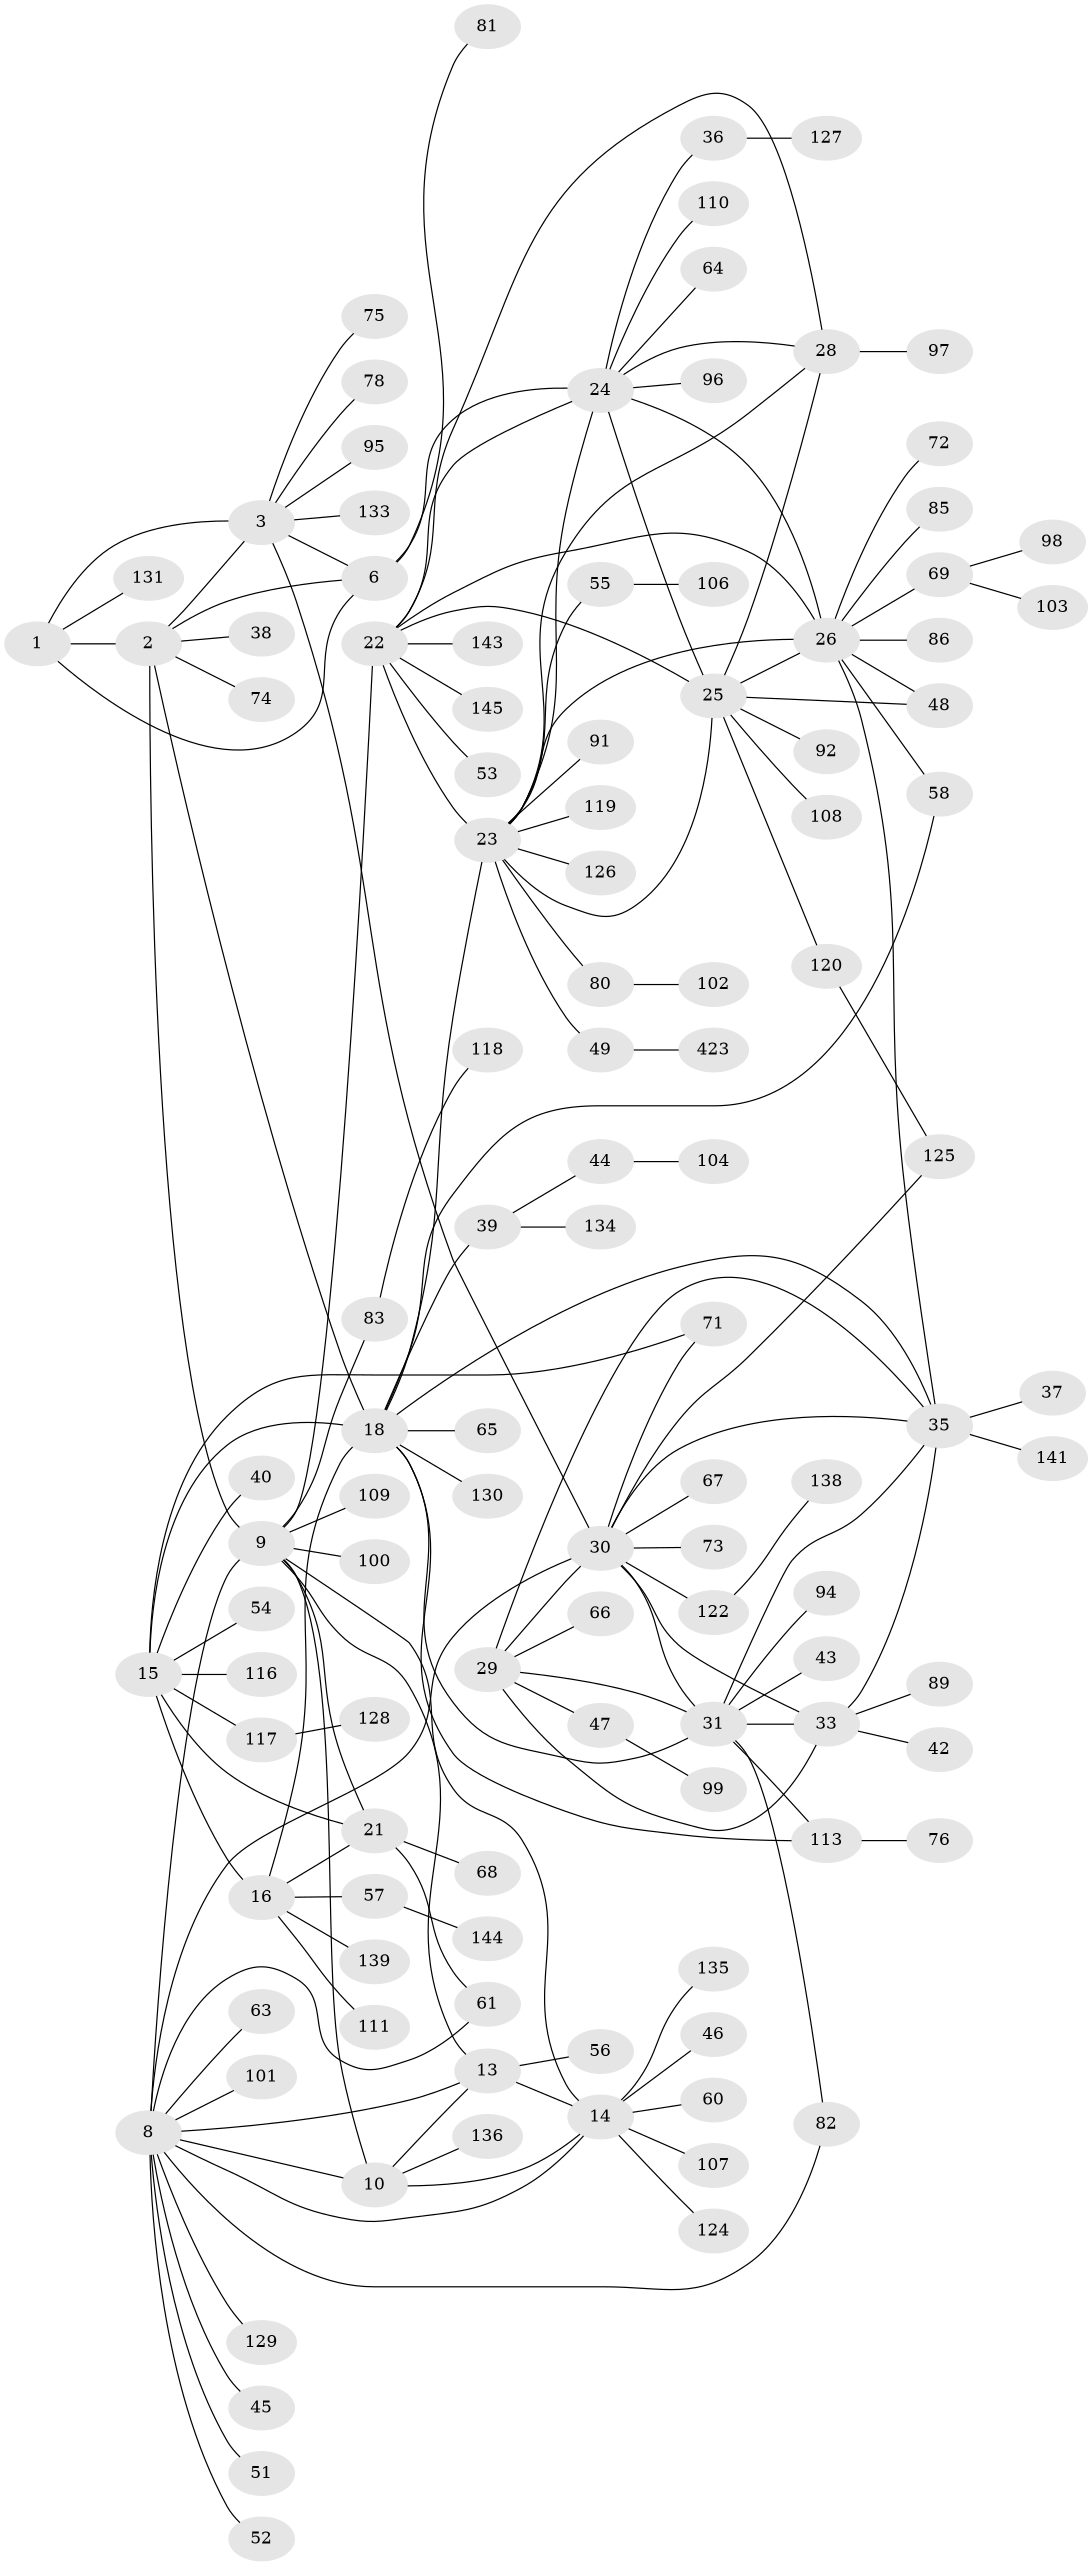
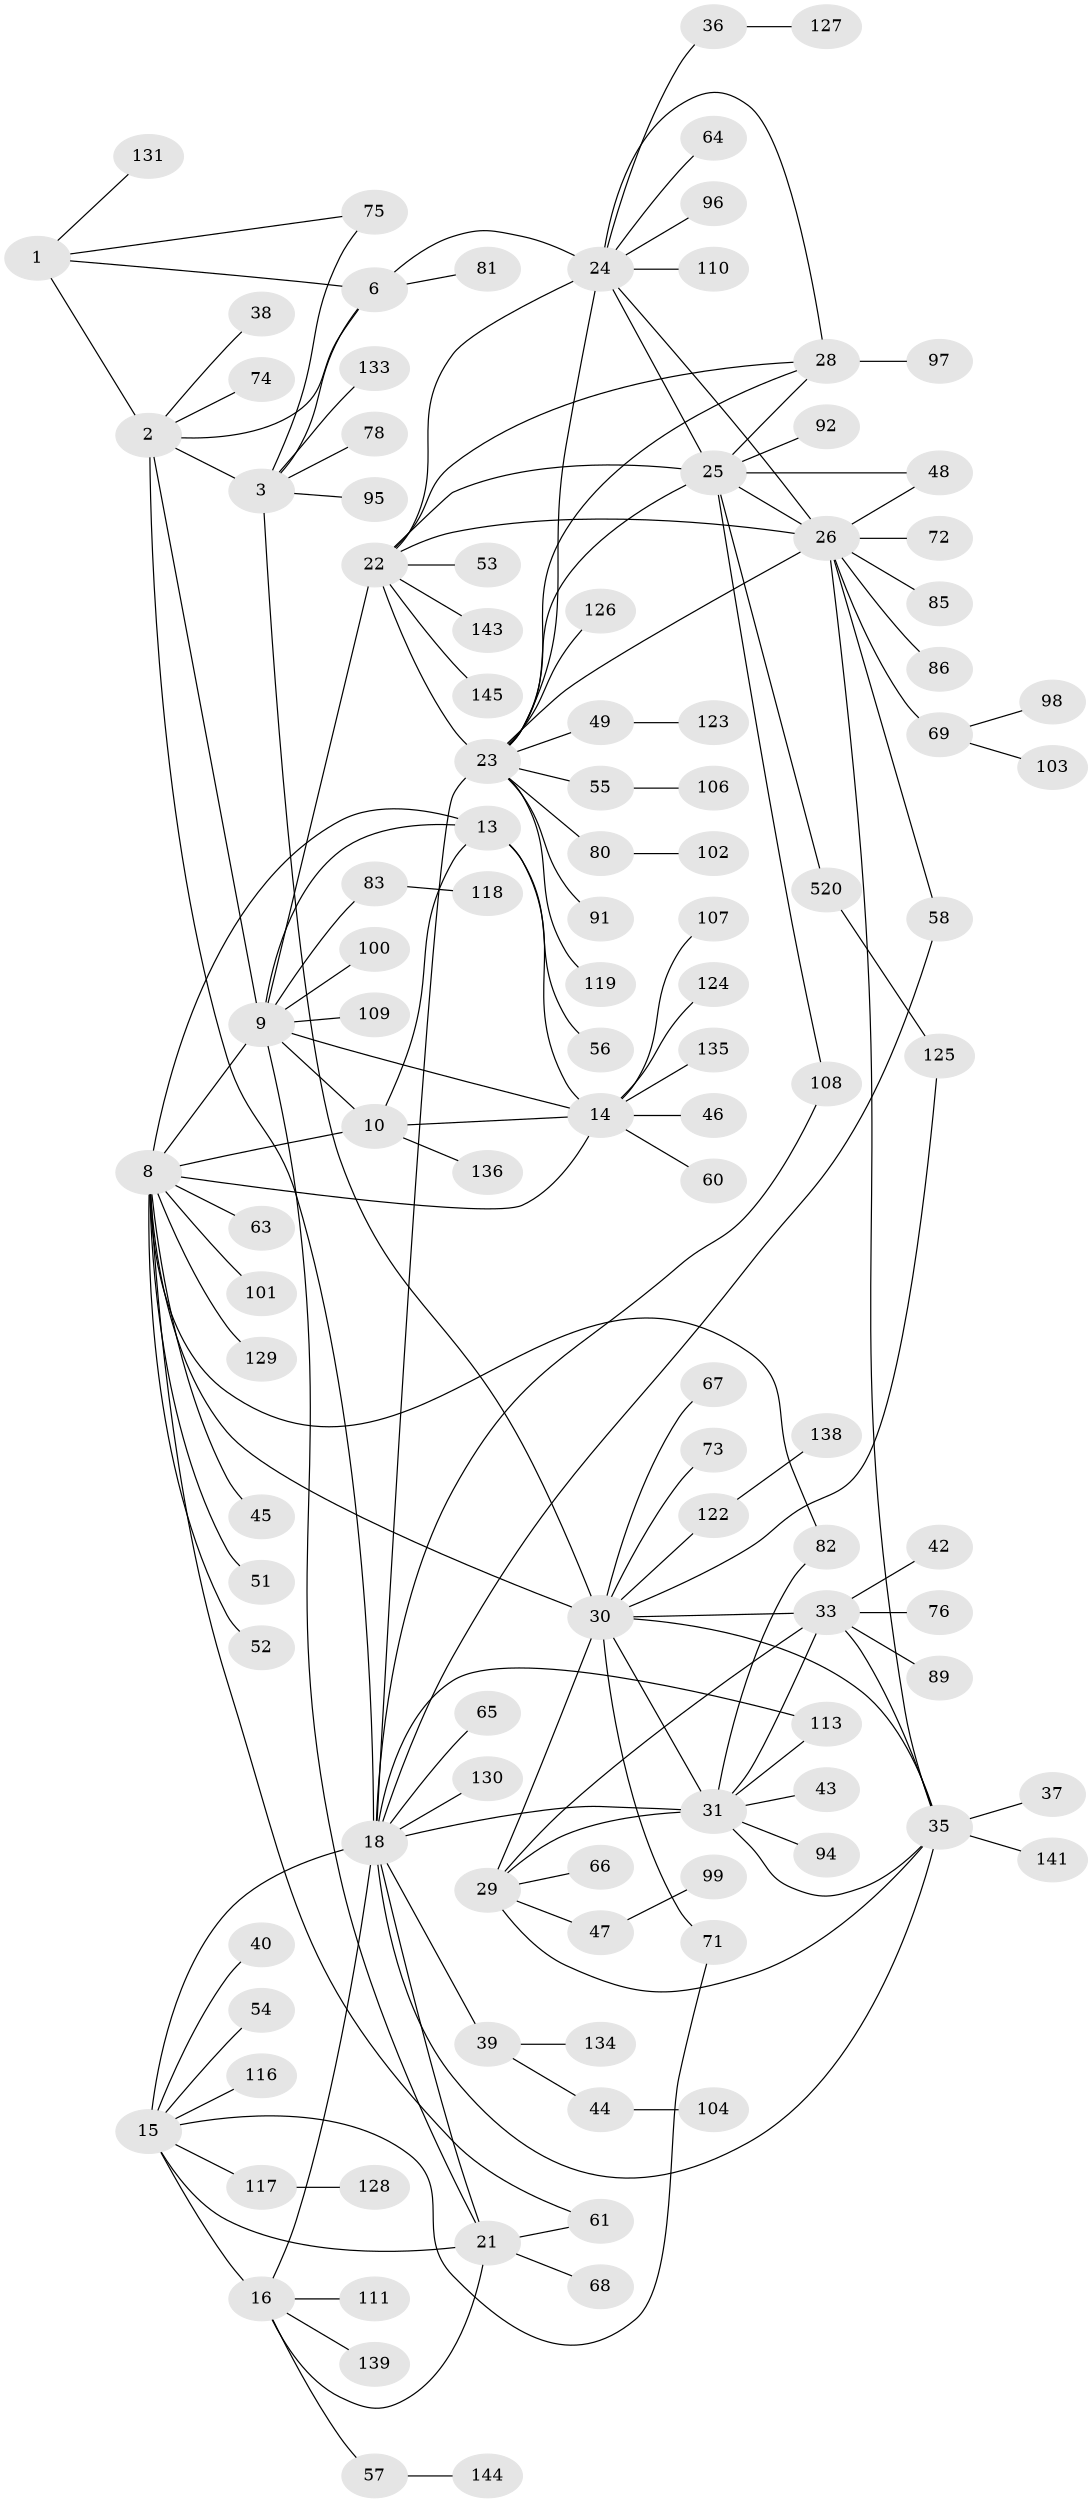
edge "3" -- "1": now "75" -- "1"
node "120": label "120" -> "520"
node "423": label "423" -> "123"
edge "108" -- "18": added
edge "113" -- "76": now "33" -- "76"
edge "18" -- "21": added
